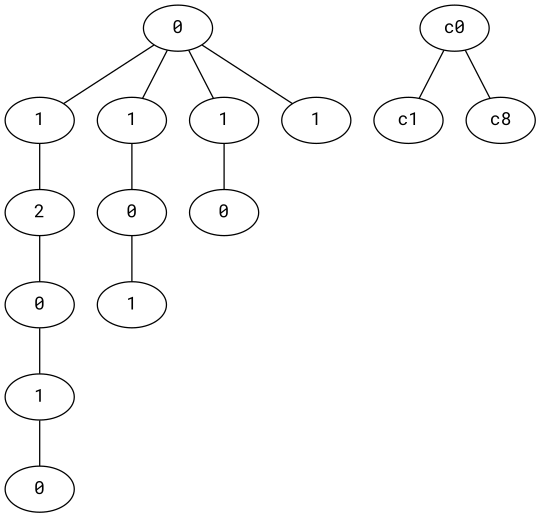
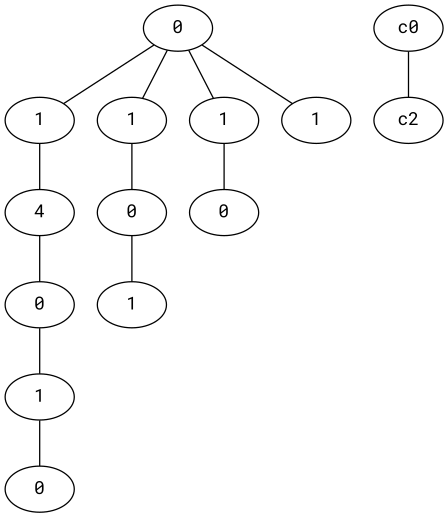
node "c1": removed
node "c8": label "c8" -> "c2"
node "2": label "2" -> "4"
